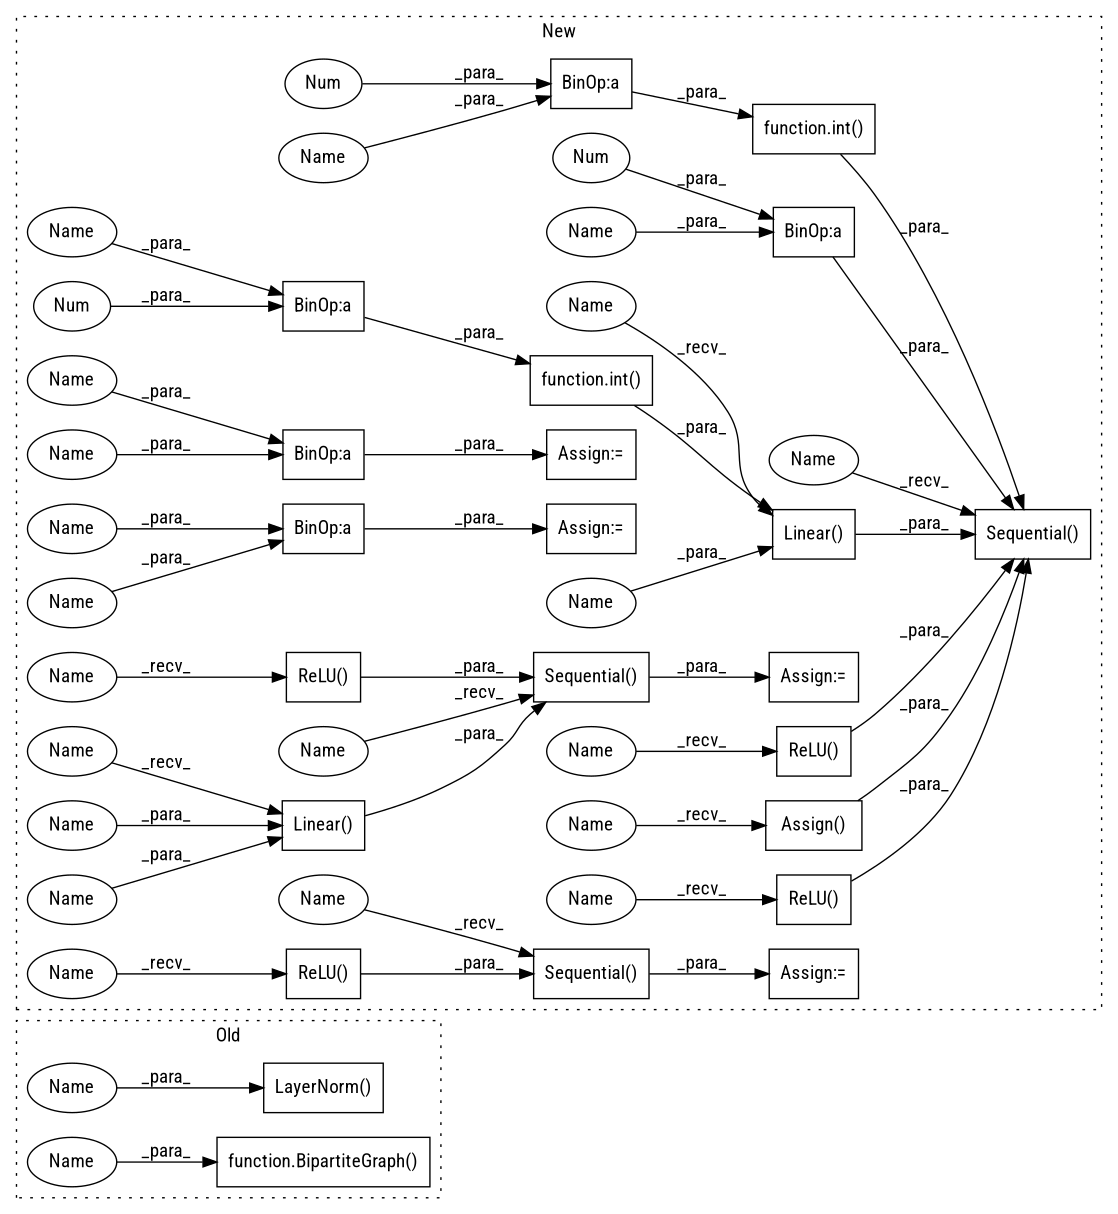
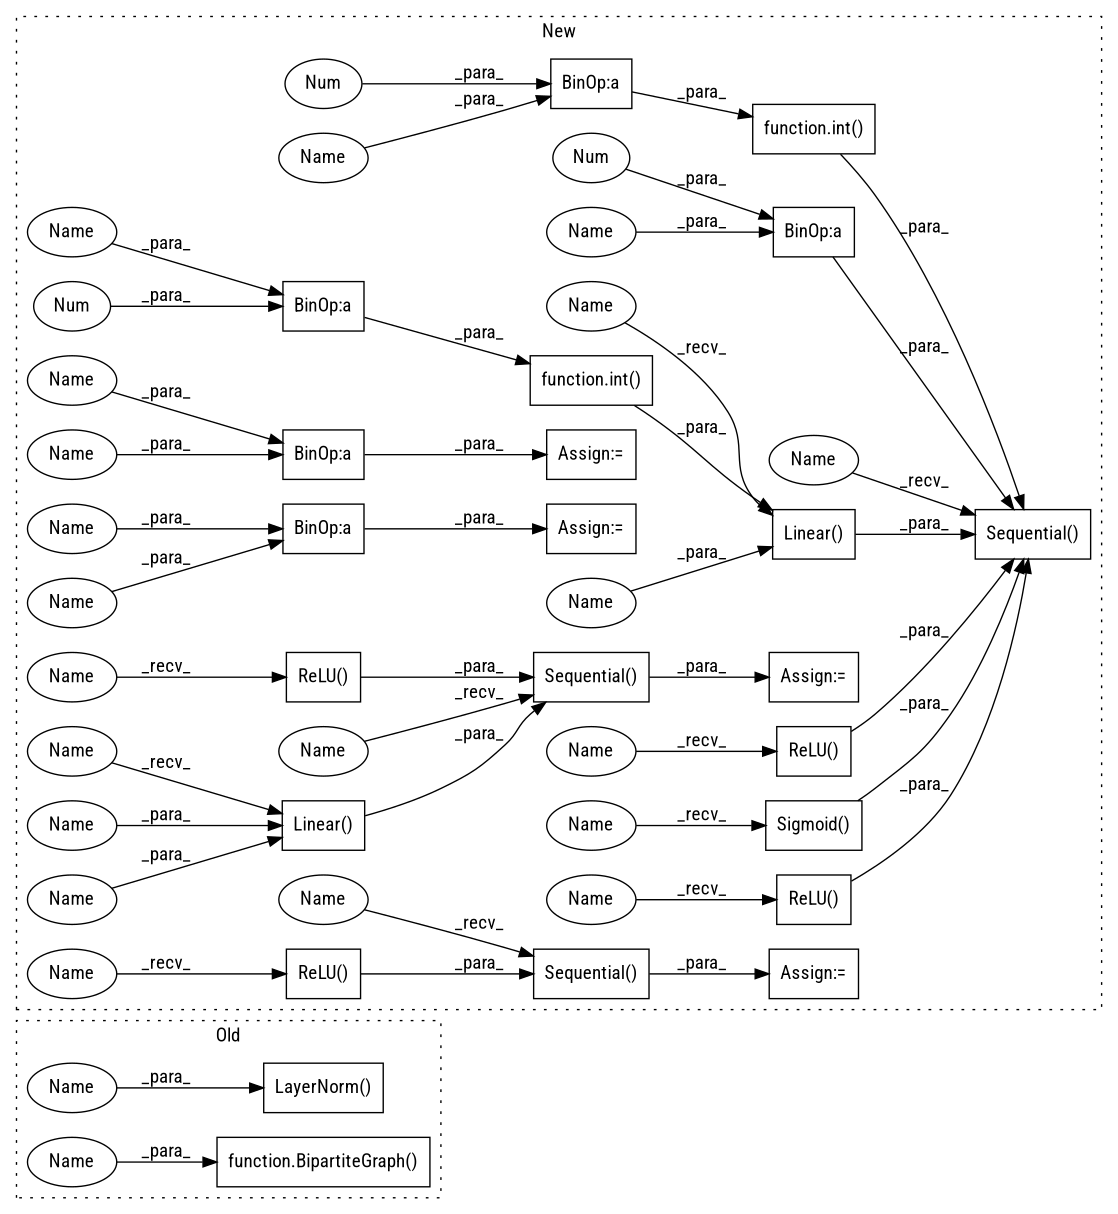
node "Assign()": label "Assign()" -> "Sigmoid()"
